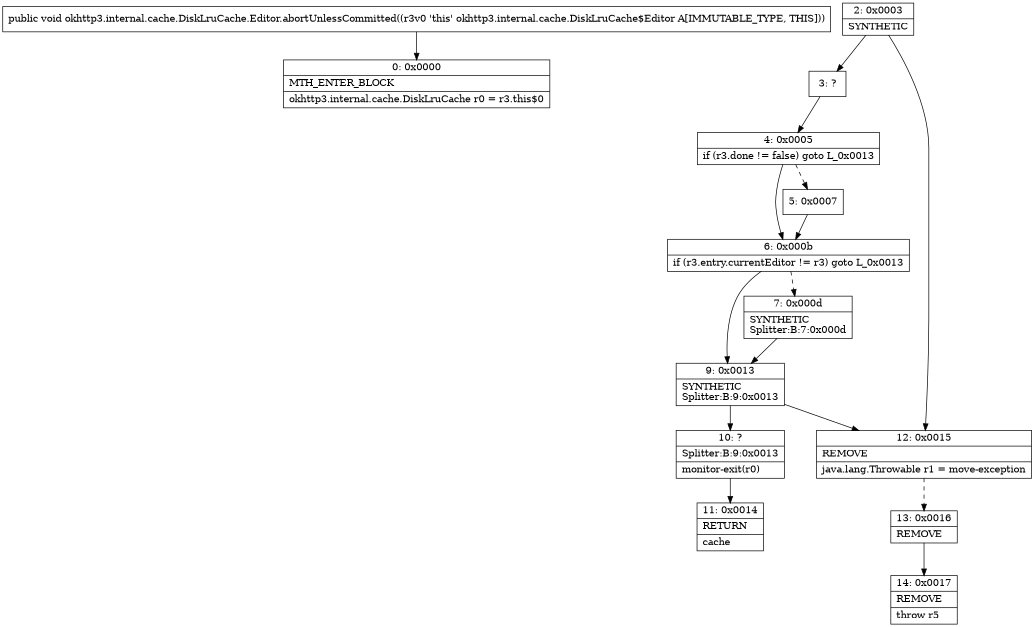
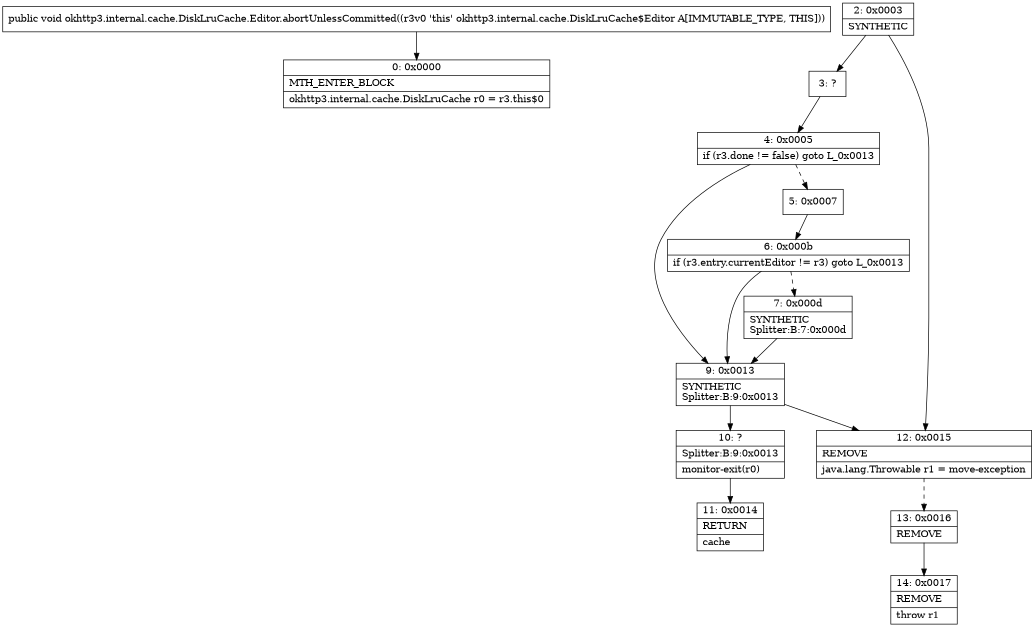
edge "4: 0x0005" -> "6: 0x000b": now "4: 0x0005" -> "9: 0x0013"
node "14: 0x0017": text "throw r5" -> "throw r1"
